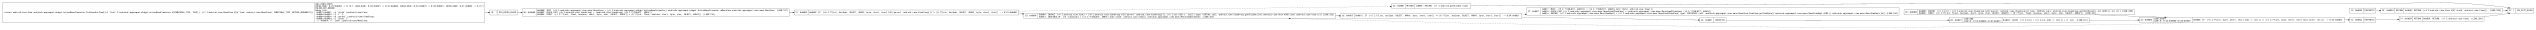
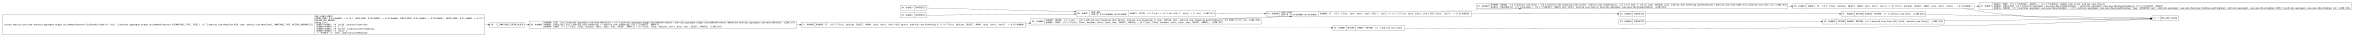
node "22: 0x0007": text "0x0007: RETURN  (r1 I:android.getChildAt.View)" -> "0x0007: RETURN  (r1 I:android.view.View)"
node "18: ?": text "MTH_ENTER_BLOCK" -> "IMMUTABLE_ENTER_BLOCK"
edge "21: 0x0005" -> "25: 0x000f": now "21: 0x0005" -> "23: 0x0008"
node "35: 0x0021": added
edge "26: 0x0015" -> "34: 0x0021": now "26: 0x0015" -> "19: ?"
